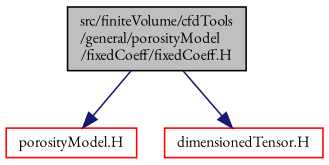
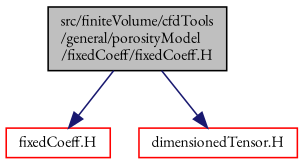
node "porosityModel.H": label "porosityModel.H" -> "fixedCoeff.H"
